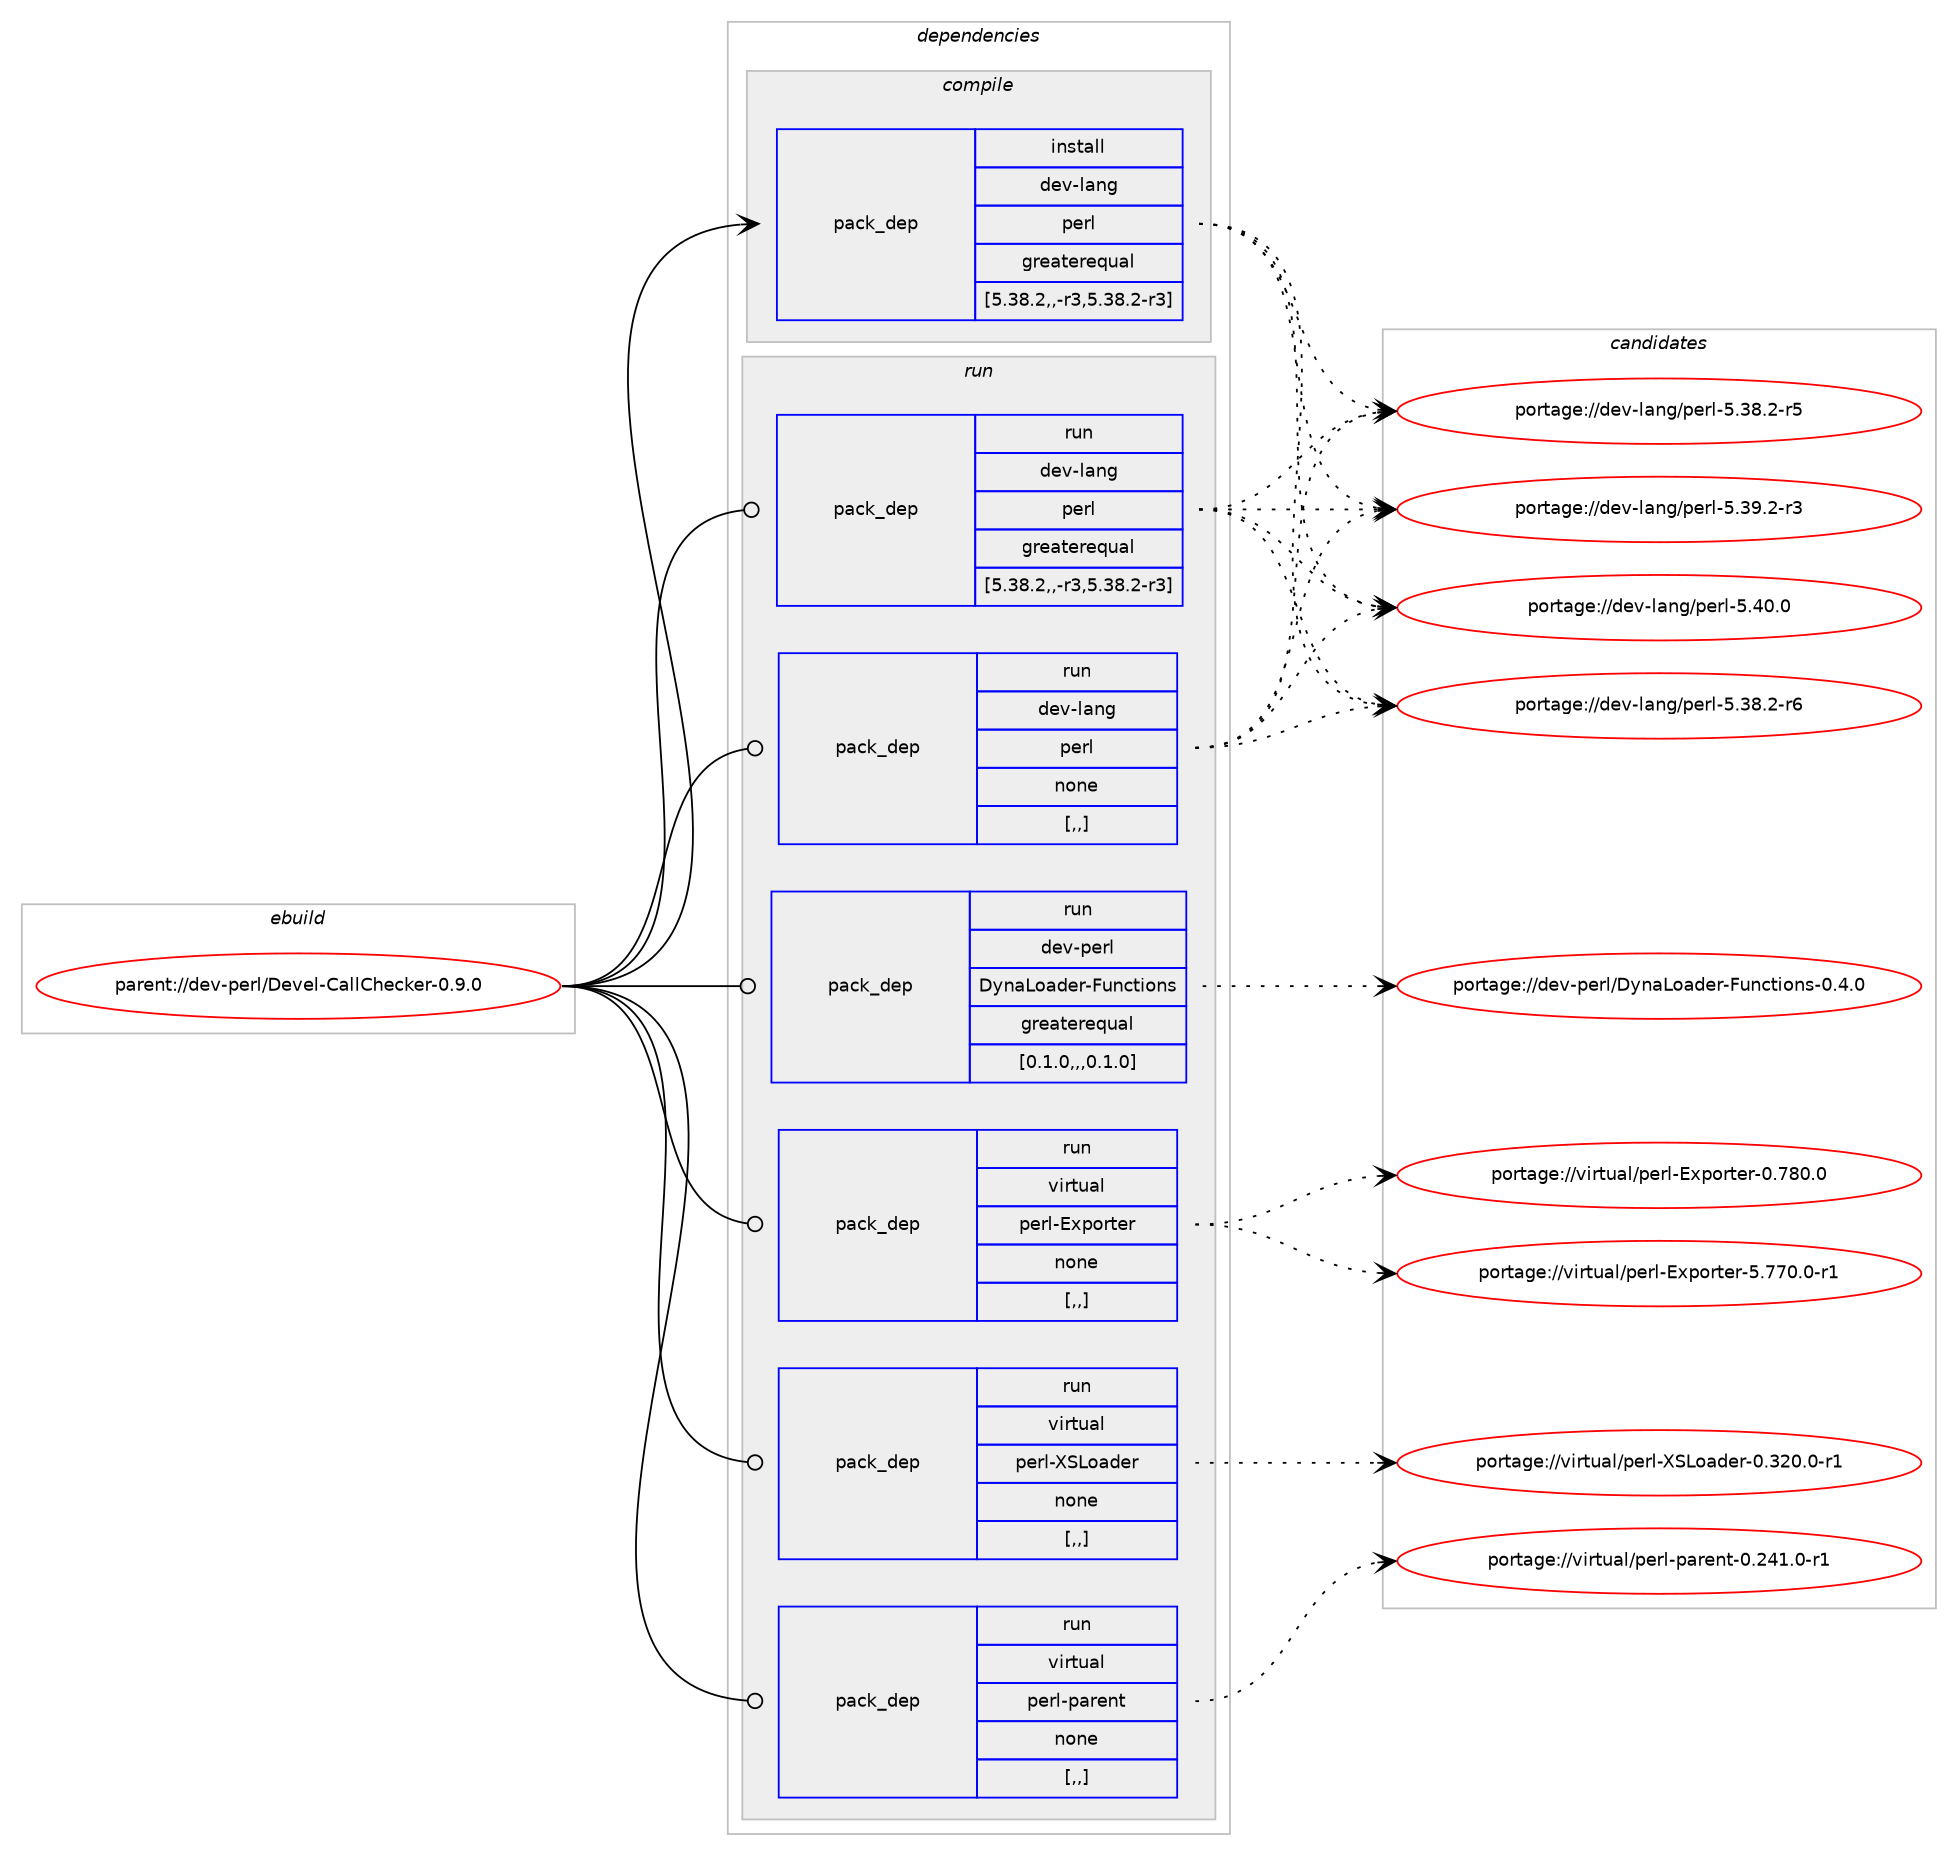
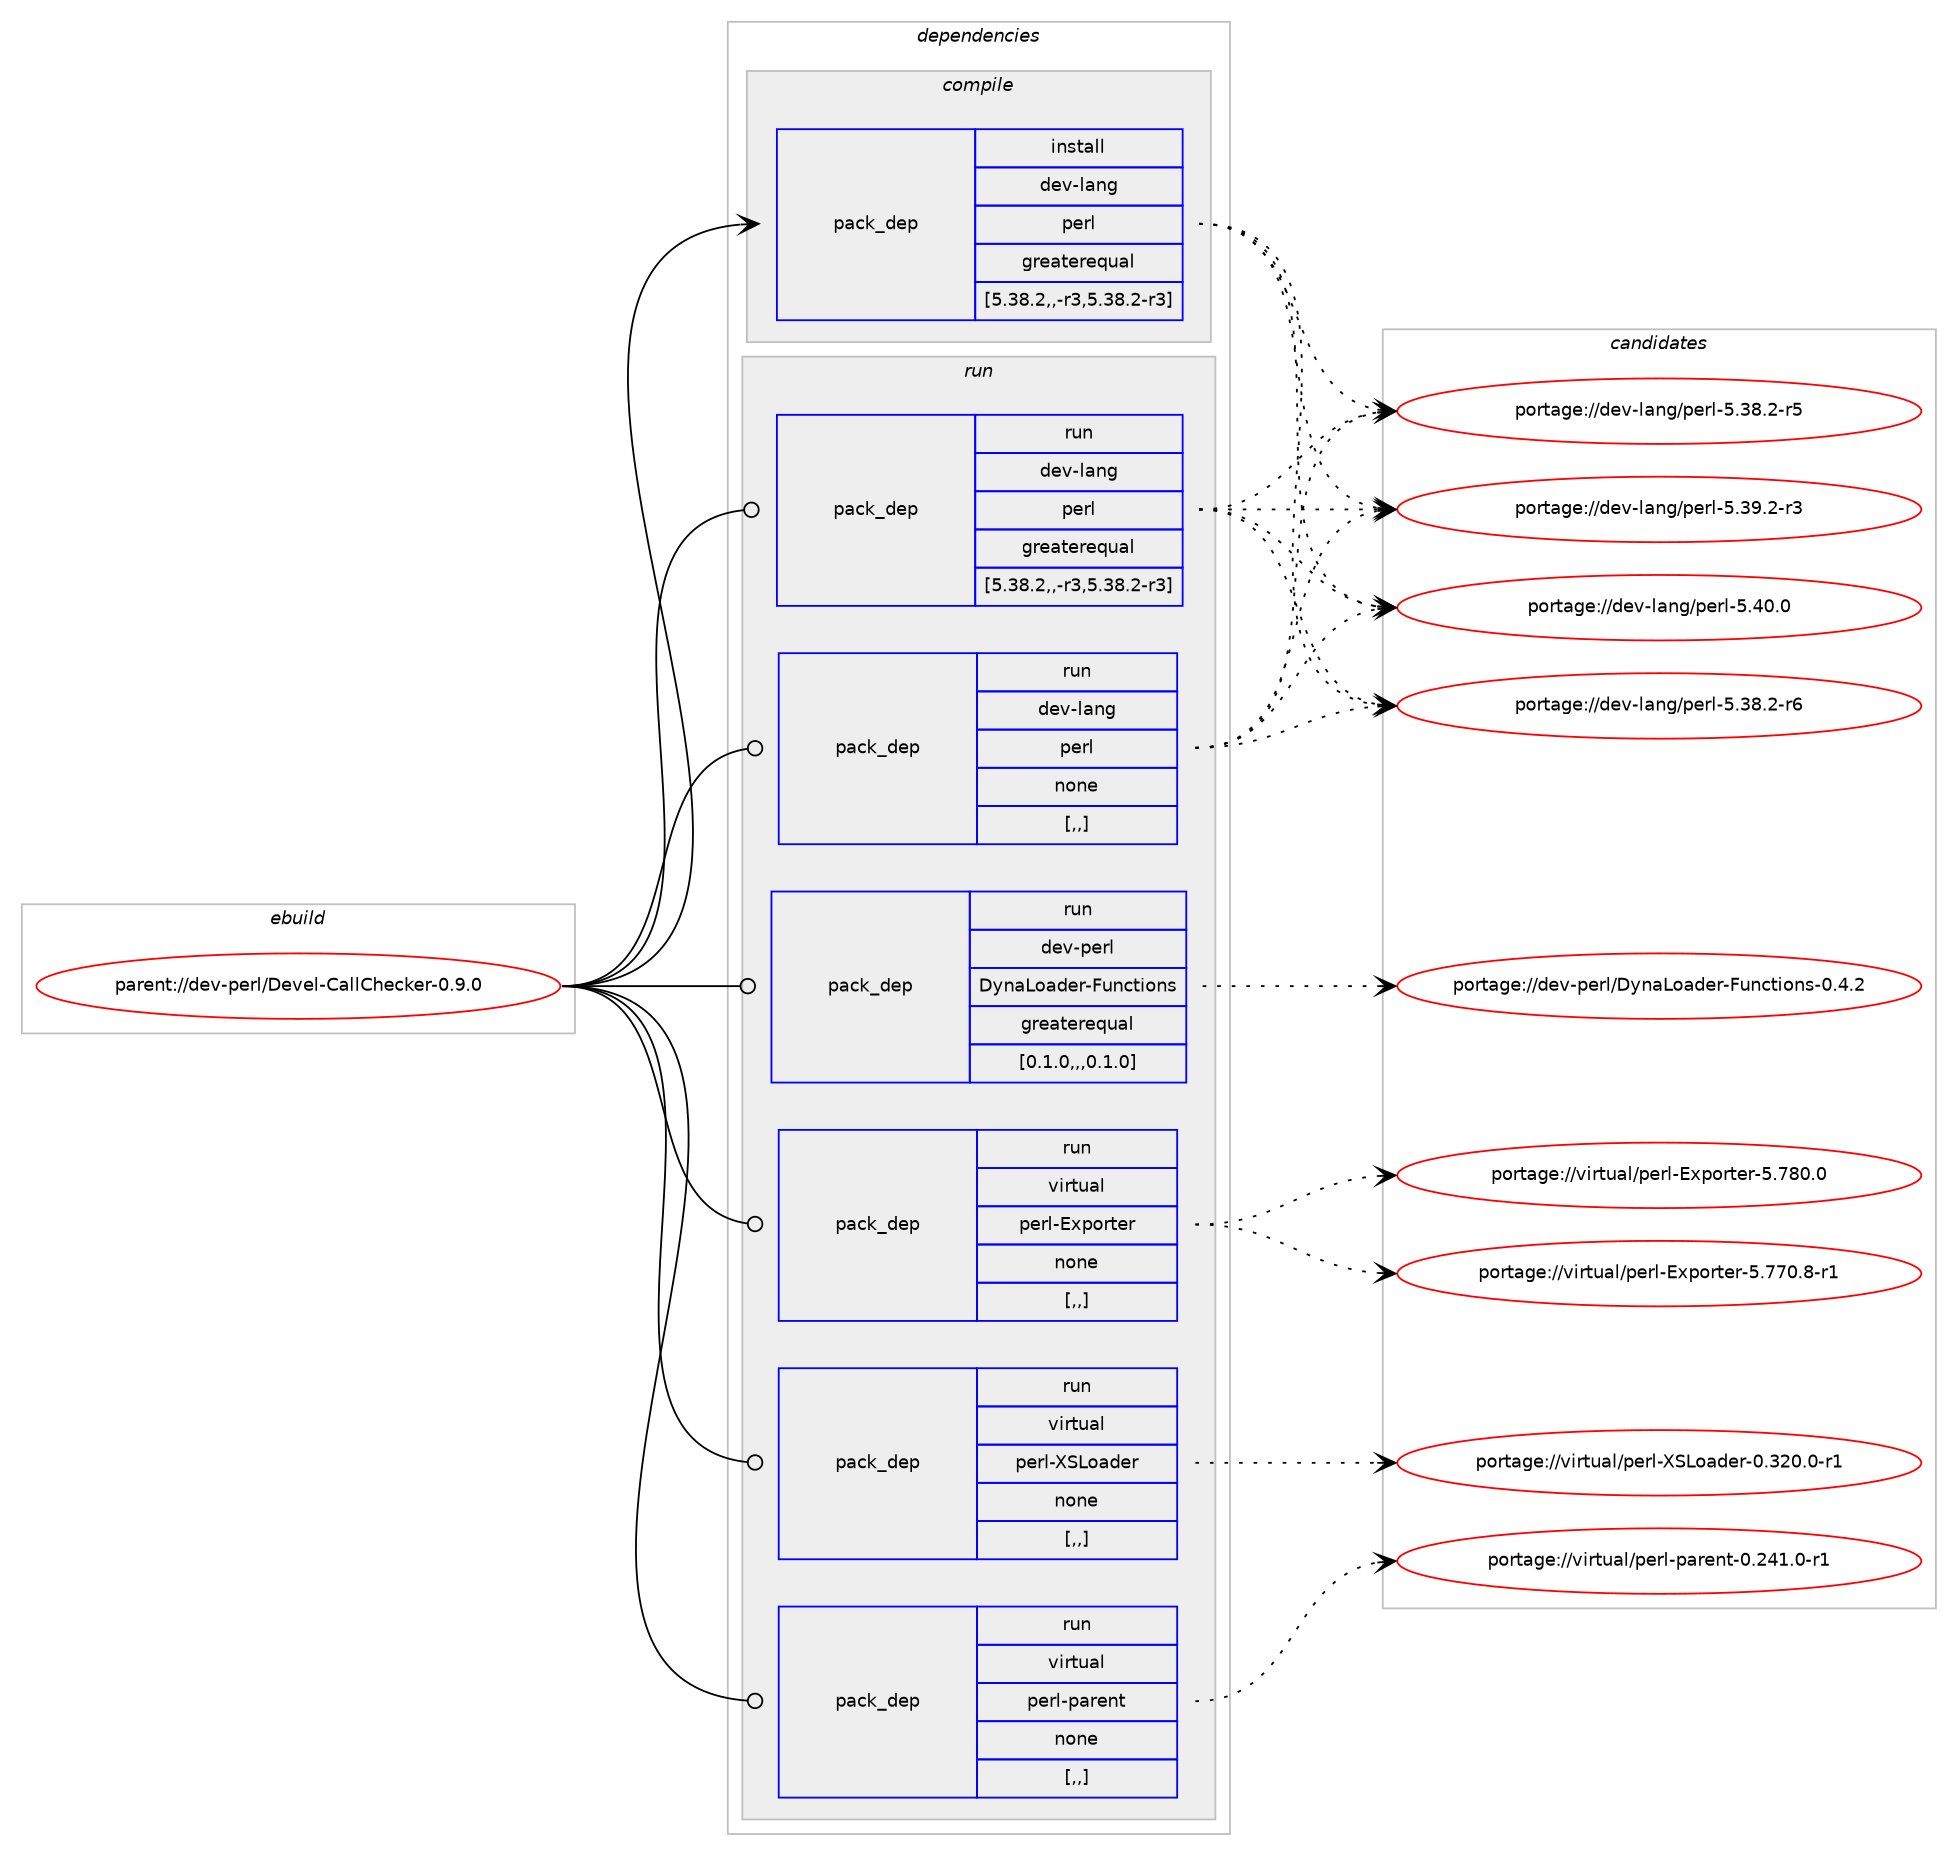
node "portage://dev-perl/DynaLoader-Functions-0.4.0": label "portage://dev-perl/DynaLoader-Functions-0.4.0" -> "portage://dev-perl/DynaLoader-Functions-0.4.2"
node "portage://virtual/perl-Exporter-0.780.0": label "portage://virtual/perl-Exporter-0.780.0" -> "portage://virtual/perl-Exporter-5.780.0"
node "portage://virtual/perl-Exporter-5.770.0-r1": label "portage://virtual/perl-Exporter-5.770.0-r1" -> "portage://virtual/perl-Exporter-5.770.8-r1"
